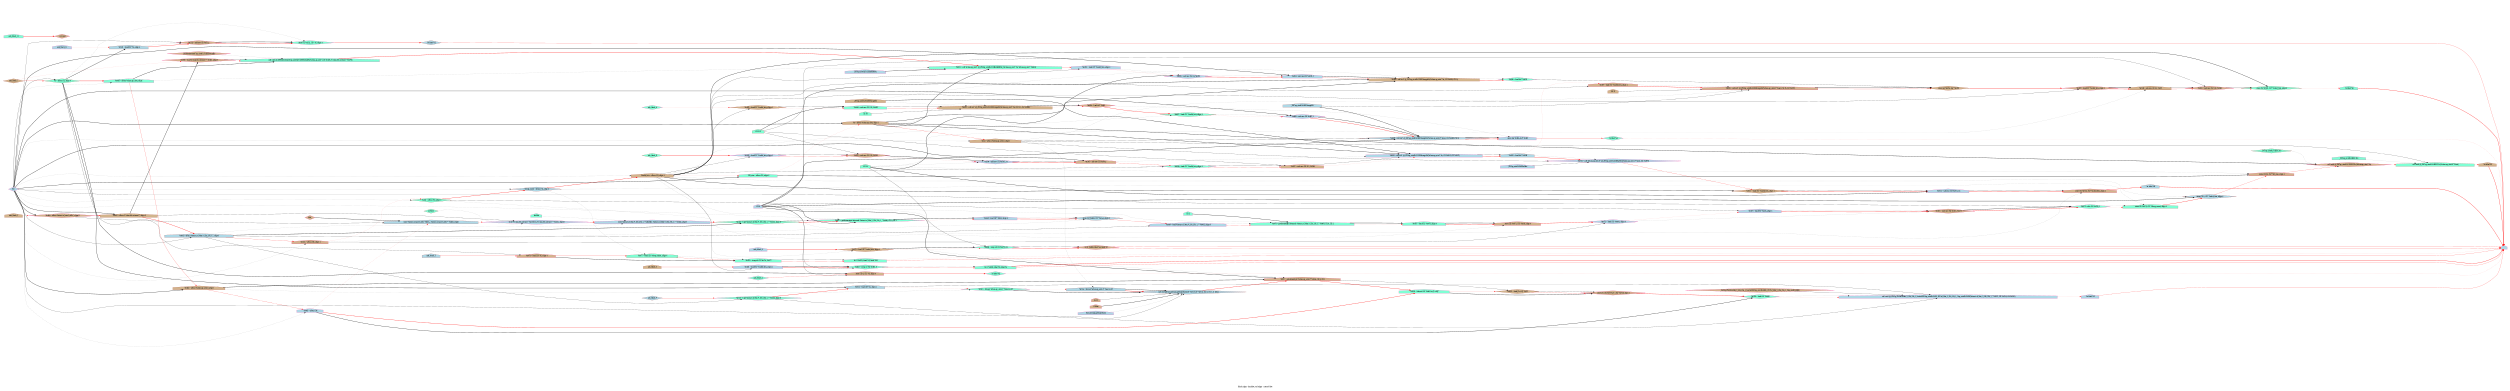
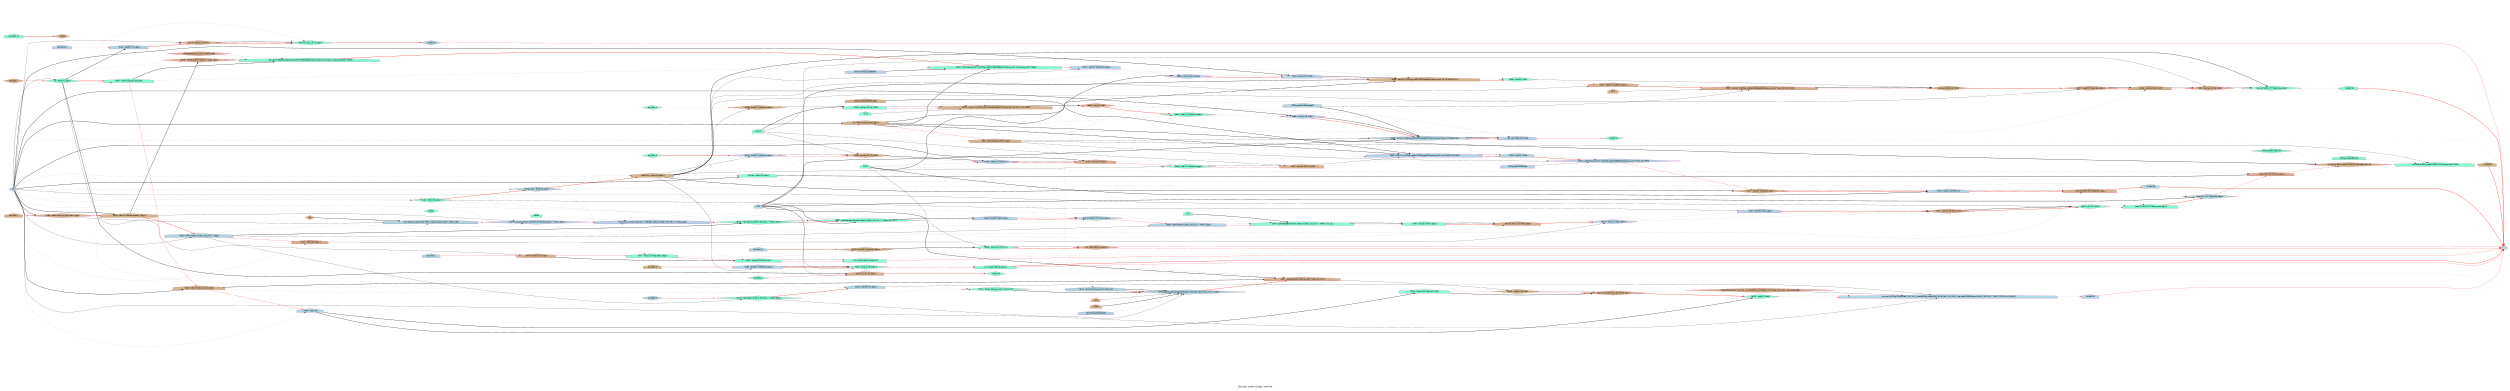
edge "%t509 = load i64* %t508" -> "%t497 = load i32* %valid_bits, align 4": now "%t496 = load i64* %t495" -> "%t497 = load i32* %valid_bits, align 4"
edge "%t517 = getelementptr %class.ap_uint.0* %t464, i32 0, i32 0" -> "%t518 = bitcast i24* %t465 to [3 x i8]*": removed
edge "%i = alloca i32, align 4" -> "%t514 = load i32* %i, align 4": style bold -> dotted
edge "%t465 = alloca i24" -> "%t518 = bitcast i24* %t465 to [3 x i8]*": color red -> black
